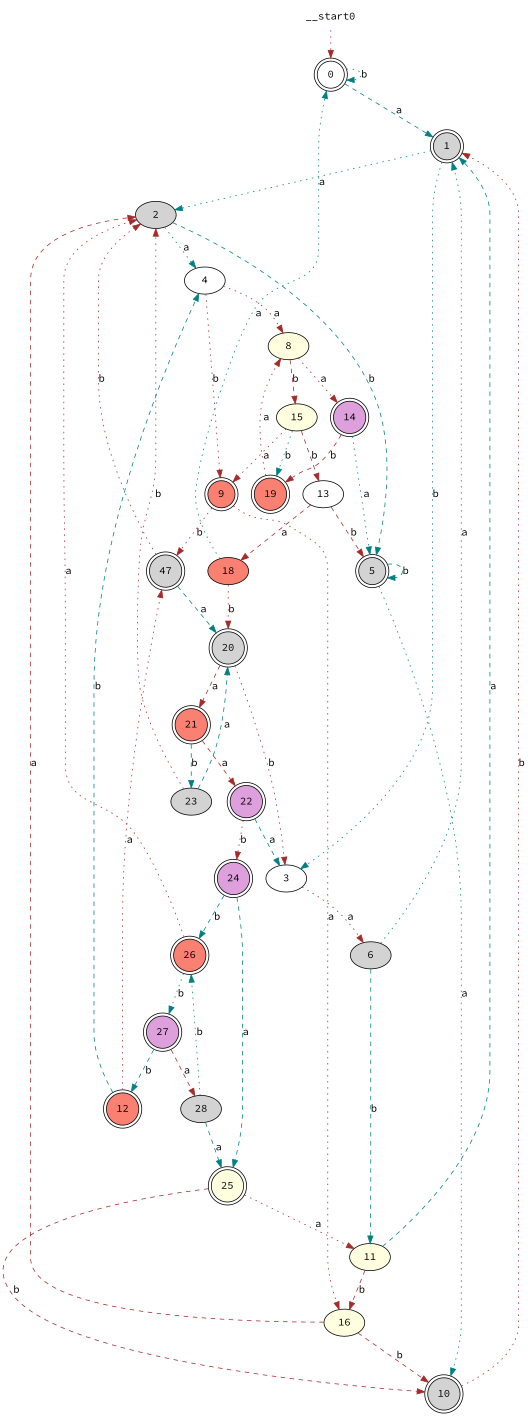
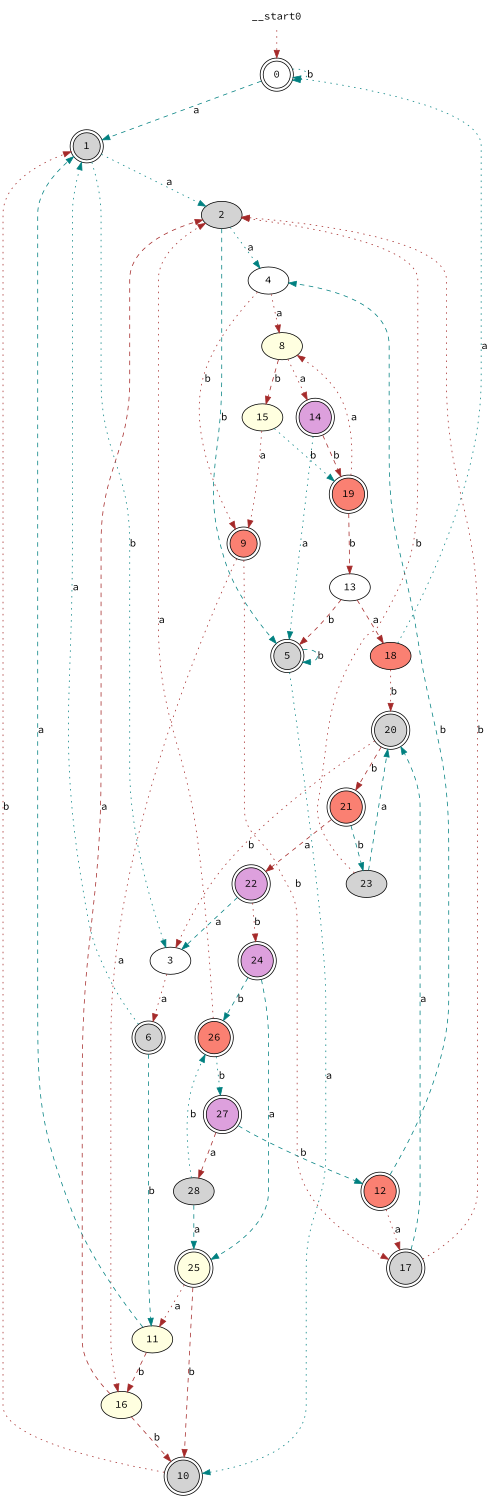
edge "15" -> "13": now "19" -> "13"
node "47": label "47" -> "17"
edge "20" -> "21": label "a" -> "b"
node "6": shape ellipse -> doublecircle
